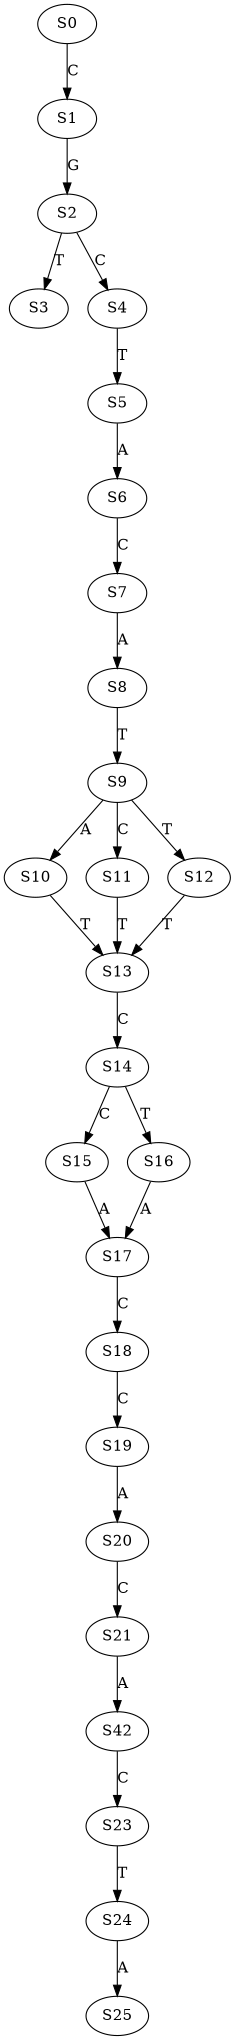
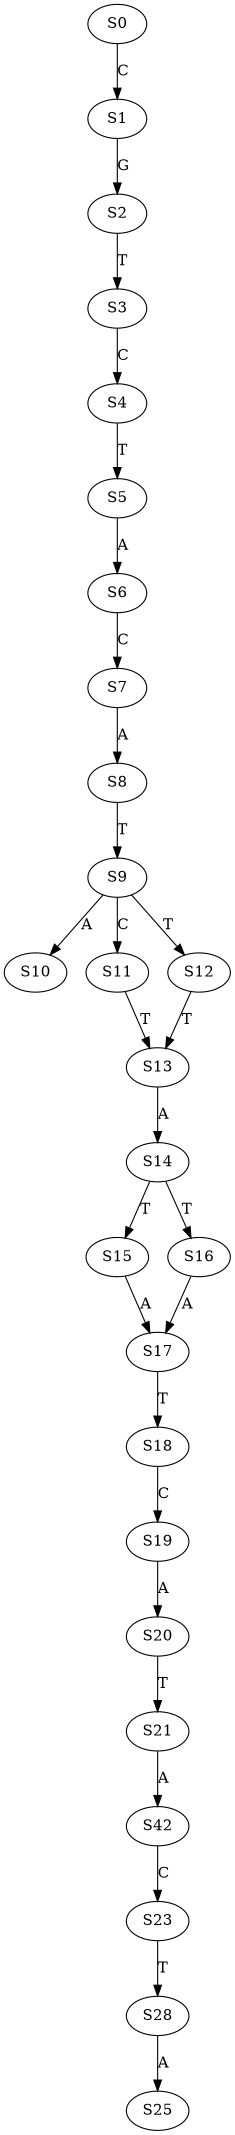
edge "S2" -> "S4": now "S3" -> "S4"
edge "S10" -> "S13": removed, label "T"
edge "S13" -> "S14": label "C" -> "A"
edge "S14" -> "S15": label "C" -> "T"
edge "S17" -> "S18": label "C" -> "T"
edge "S20" -> "S21": label "C" -> "T"
node "S24": label "S24" -> "S28"
